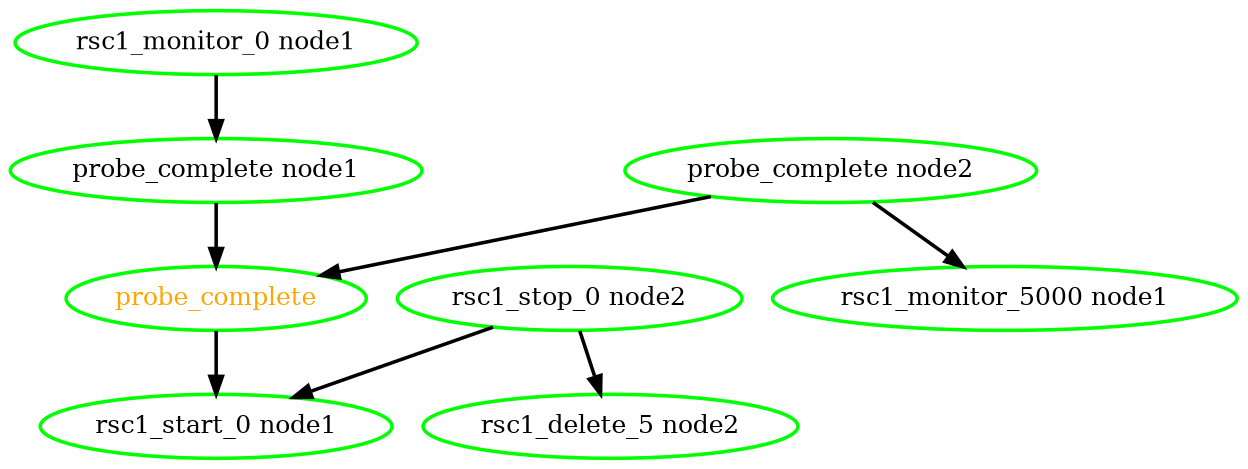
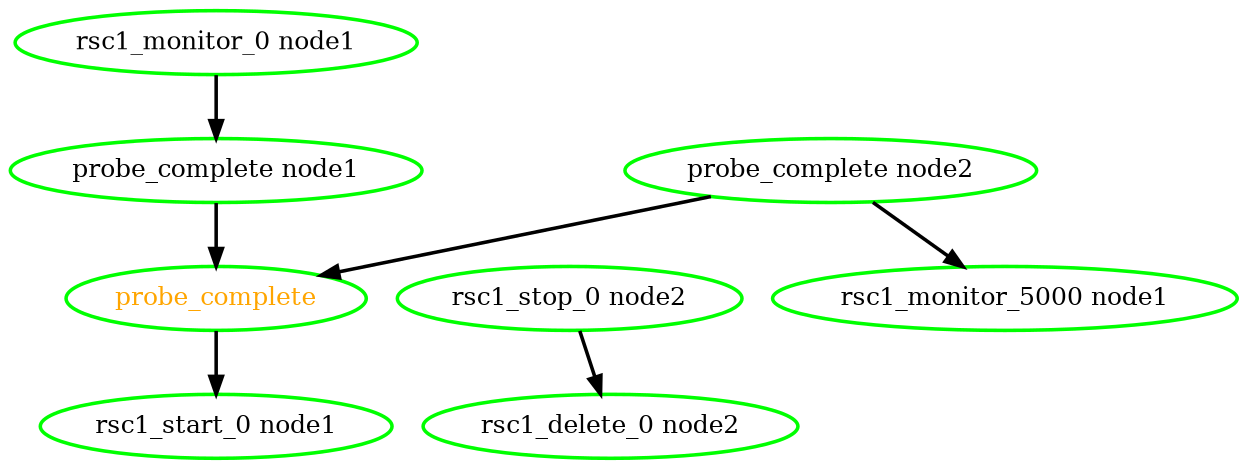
edge "rsc1_stop_0 node2" -> "rsc1_start_0 node1": removed
node "rsc1_delete_5 node2": label "rsc1_delete_5 node2" -> "rsc1_delete_0 node2"
